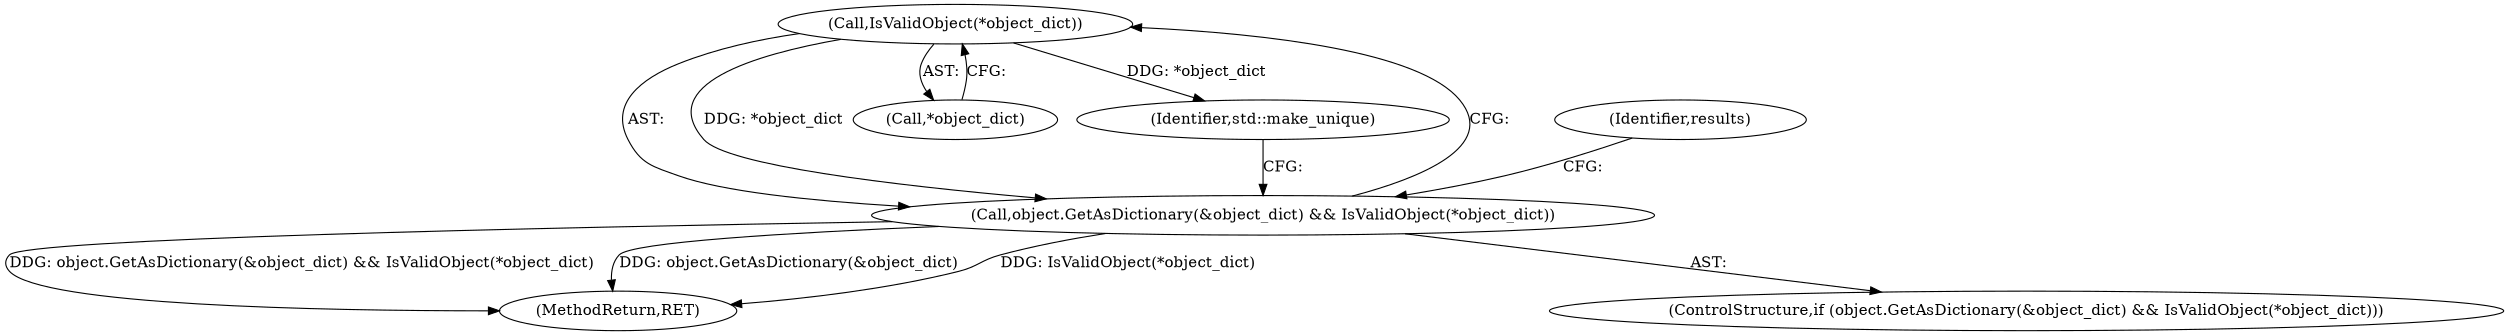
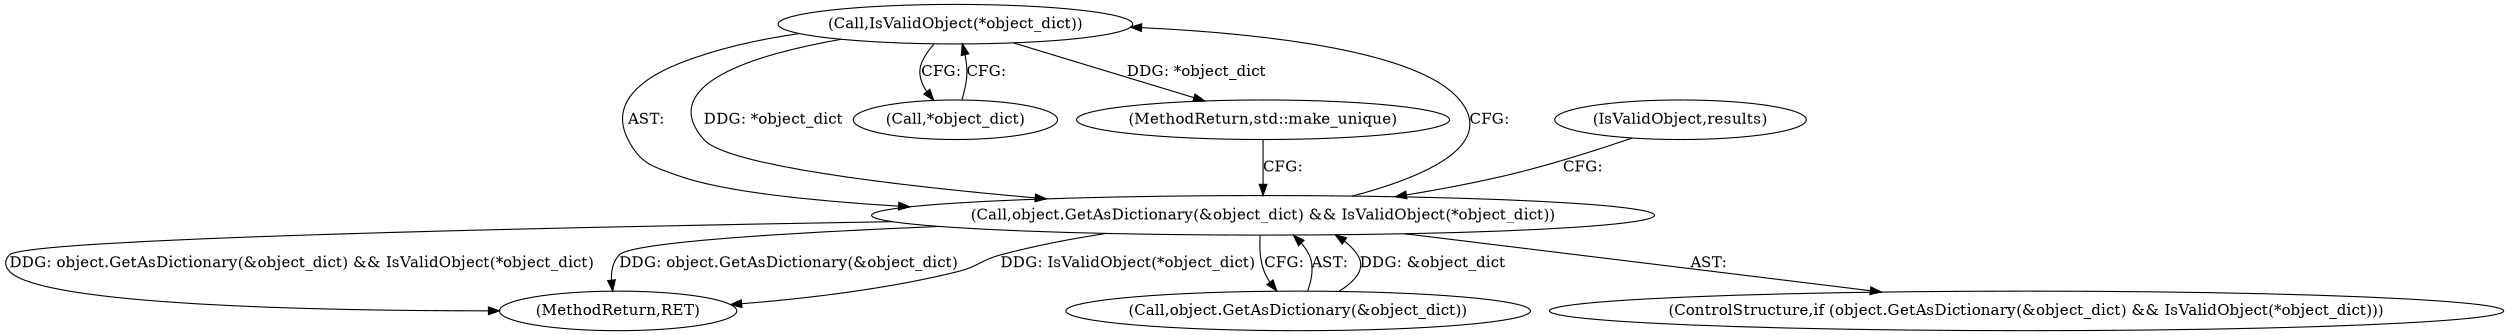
edge "(Call,IsValidObject(*object_dict))" -> "(Call,*object_dict)": label "AST: " -> "CFG: "
node "(Identifier,std::make_unique)": label "(Identifier,std::make_unique)" -> "(MethodReturn,std::make_unique)"
node "(Identifier,results)": label "(Identifier,results)" -> "(IsValidObject,results)"
node "(Call,object.GetAsDictionary(&object_dict))": added
